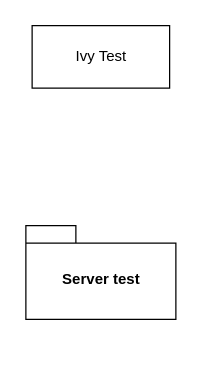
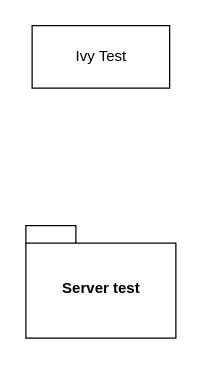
node "Server test": size 150x94 -> 150x113
